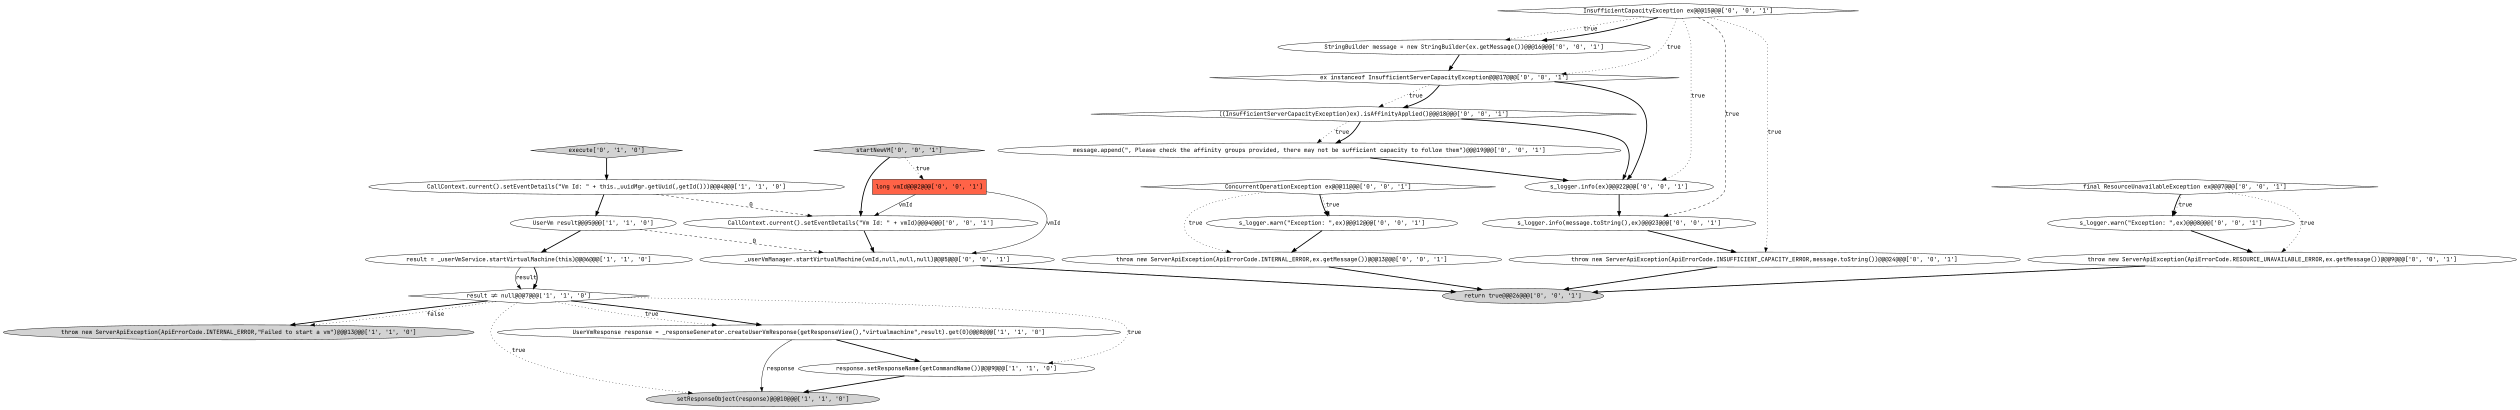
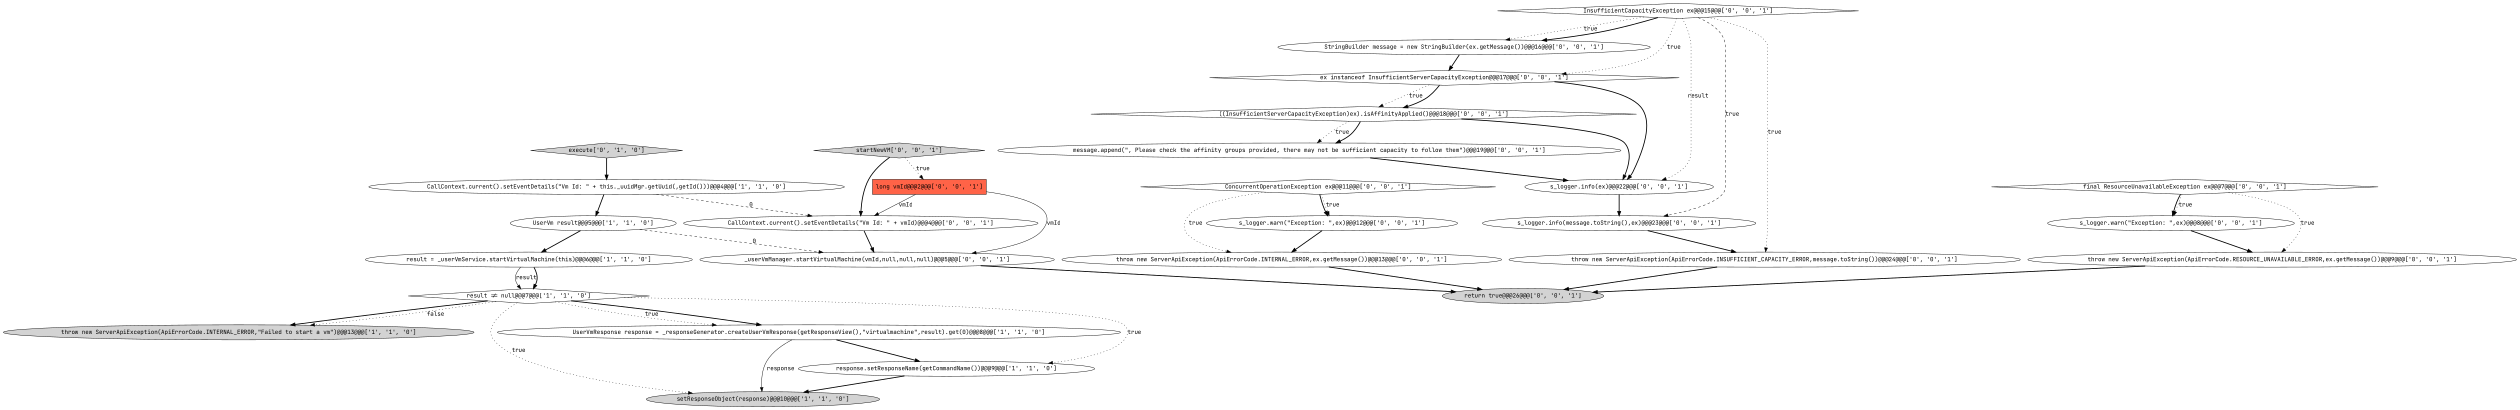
edge "InsufficientCapacityException ex@@@15@@@['0', '0', '1']" -> "s_logger.info(ex)@@@22@@@['0', '0', '1']": label "true" -> "result"
